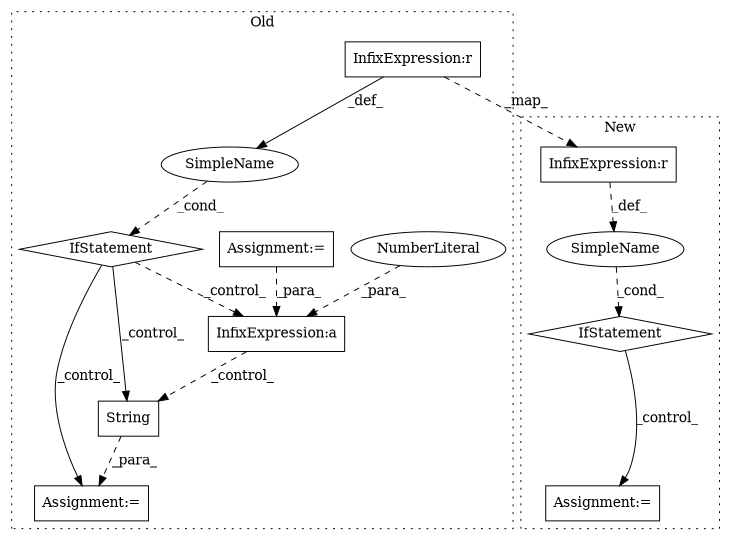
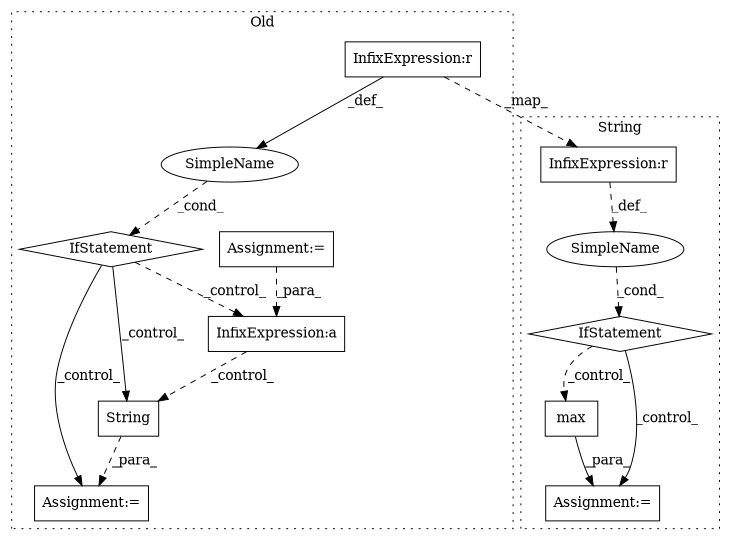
cluster "New": label "New" -> "String"
node "NumberLiteral": removed
node "max": added
